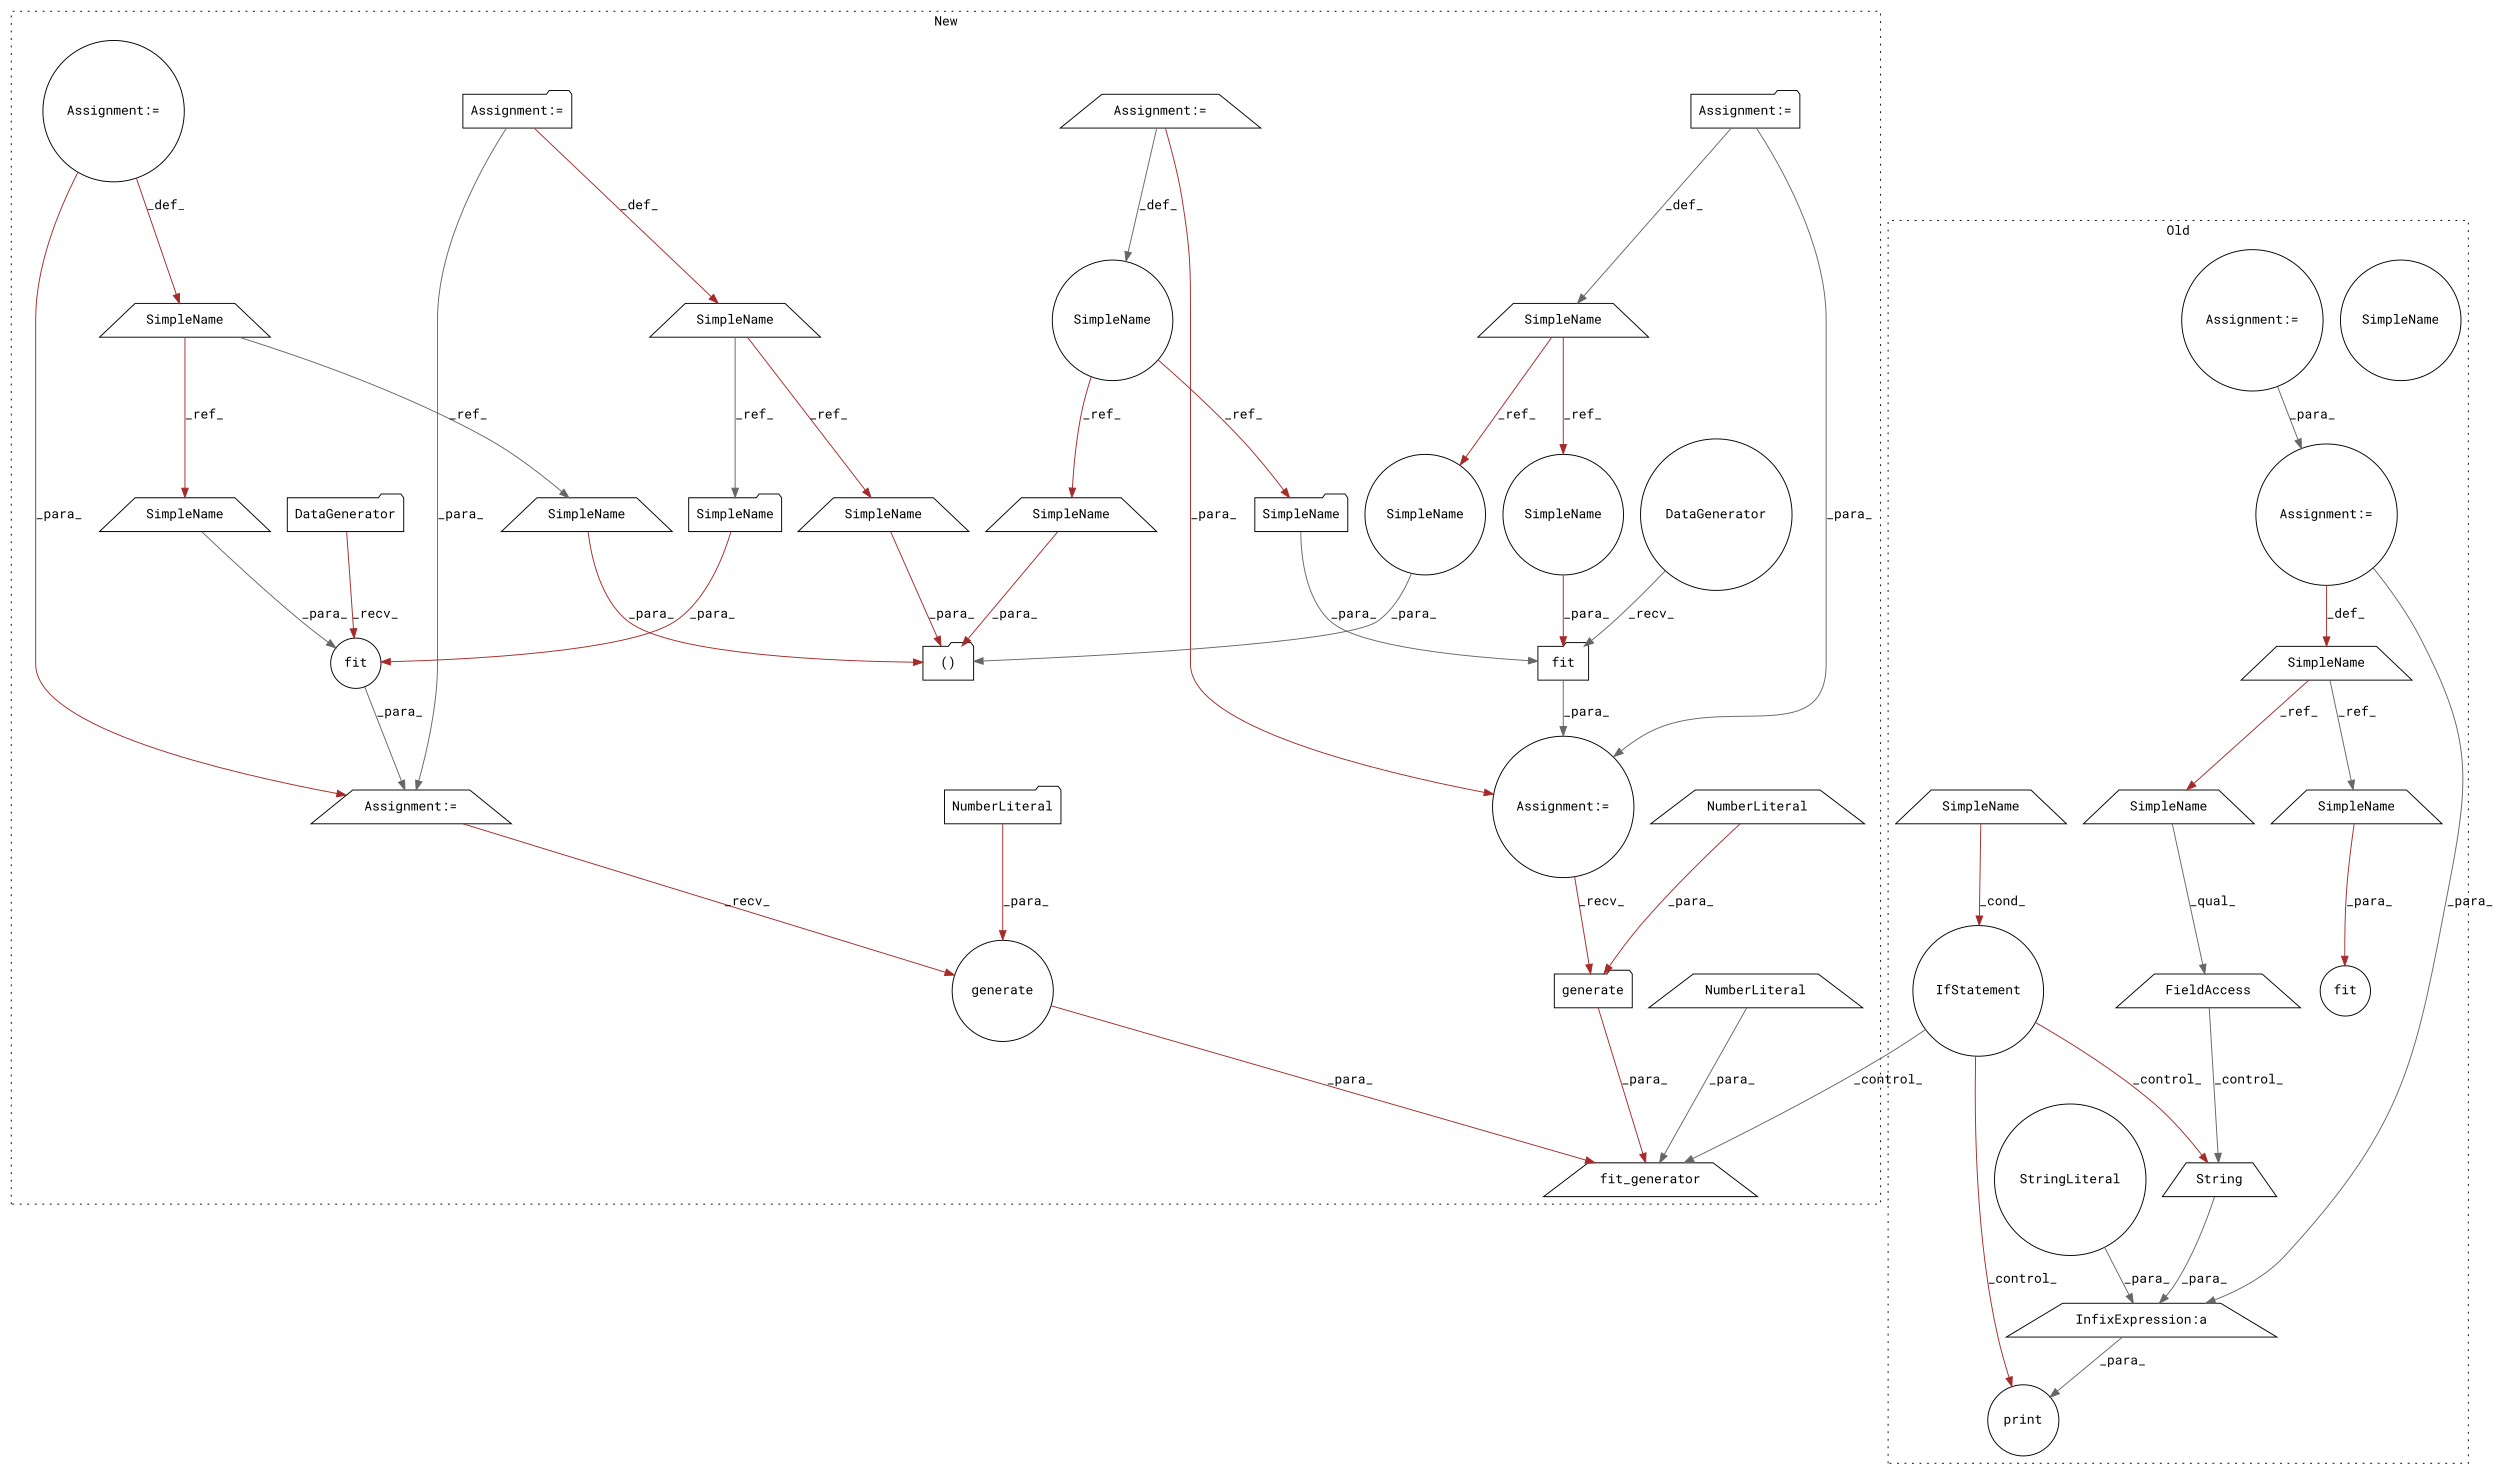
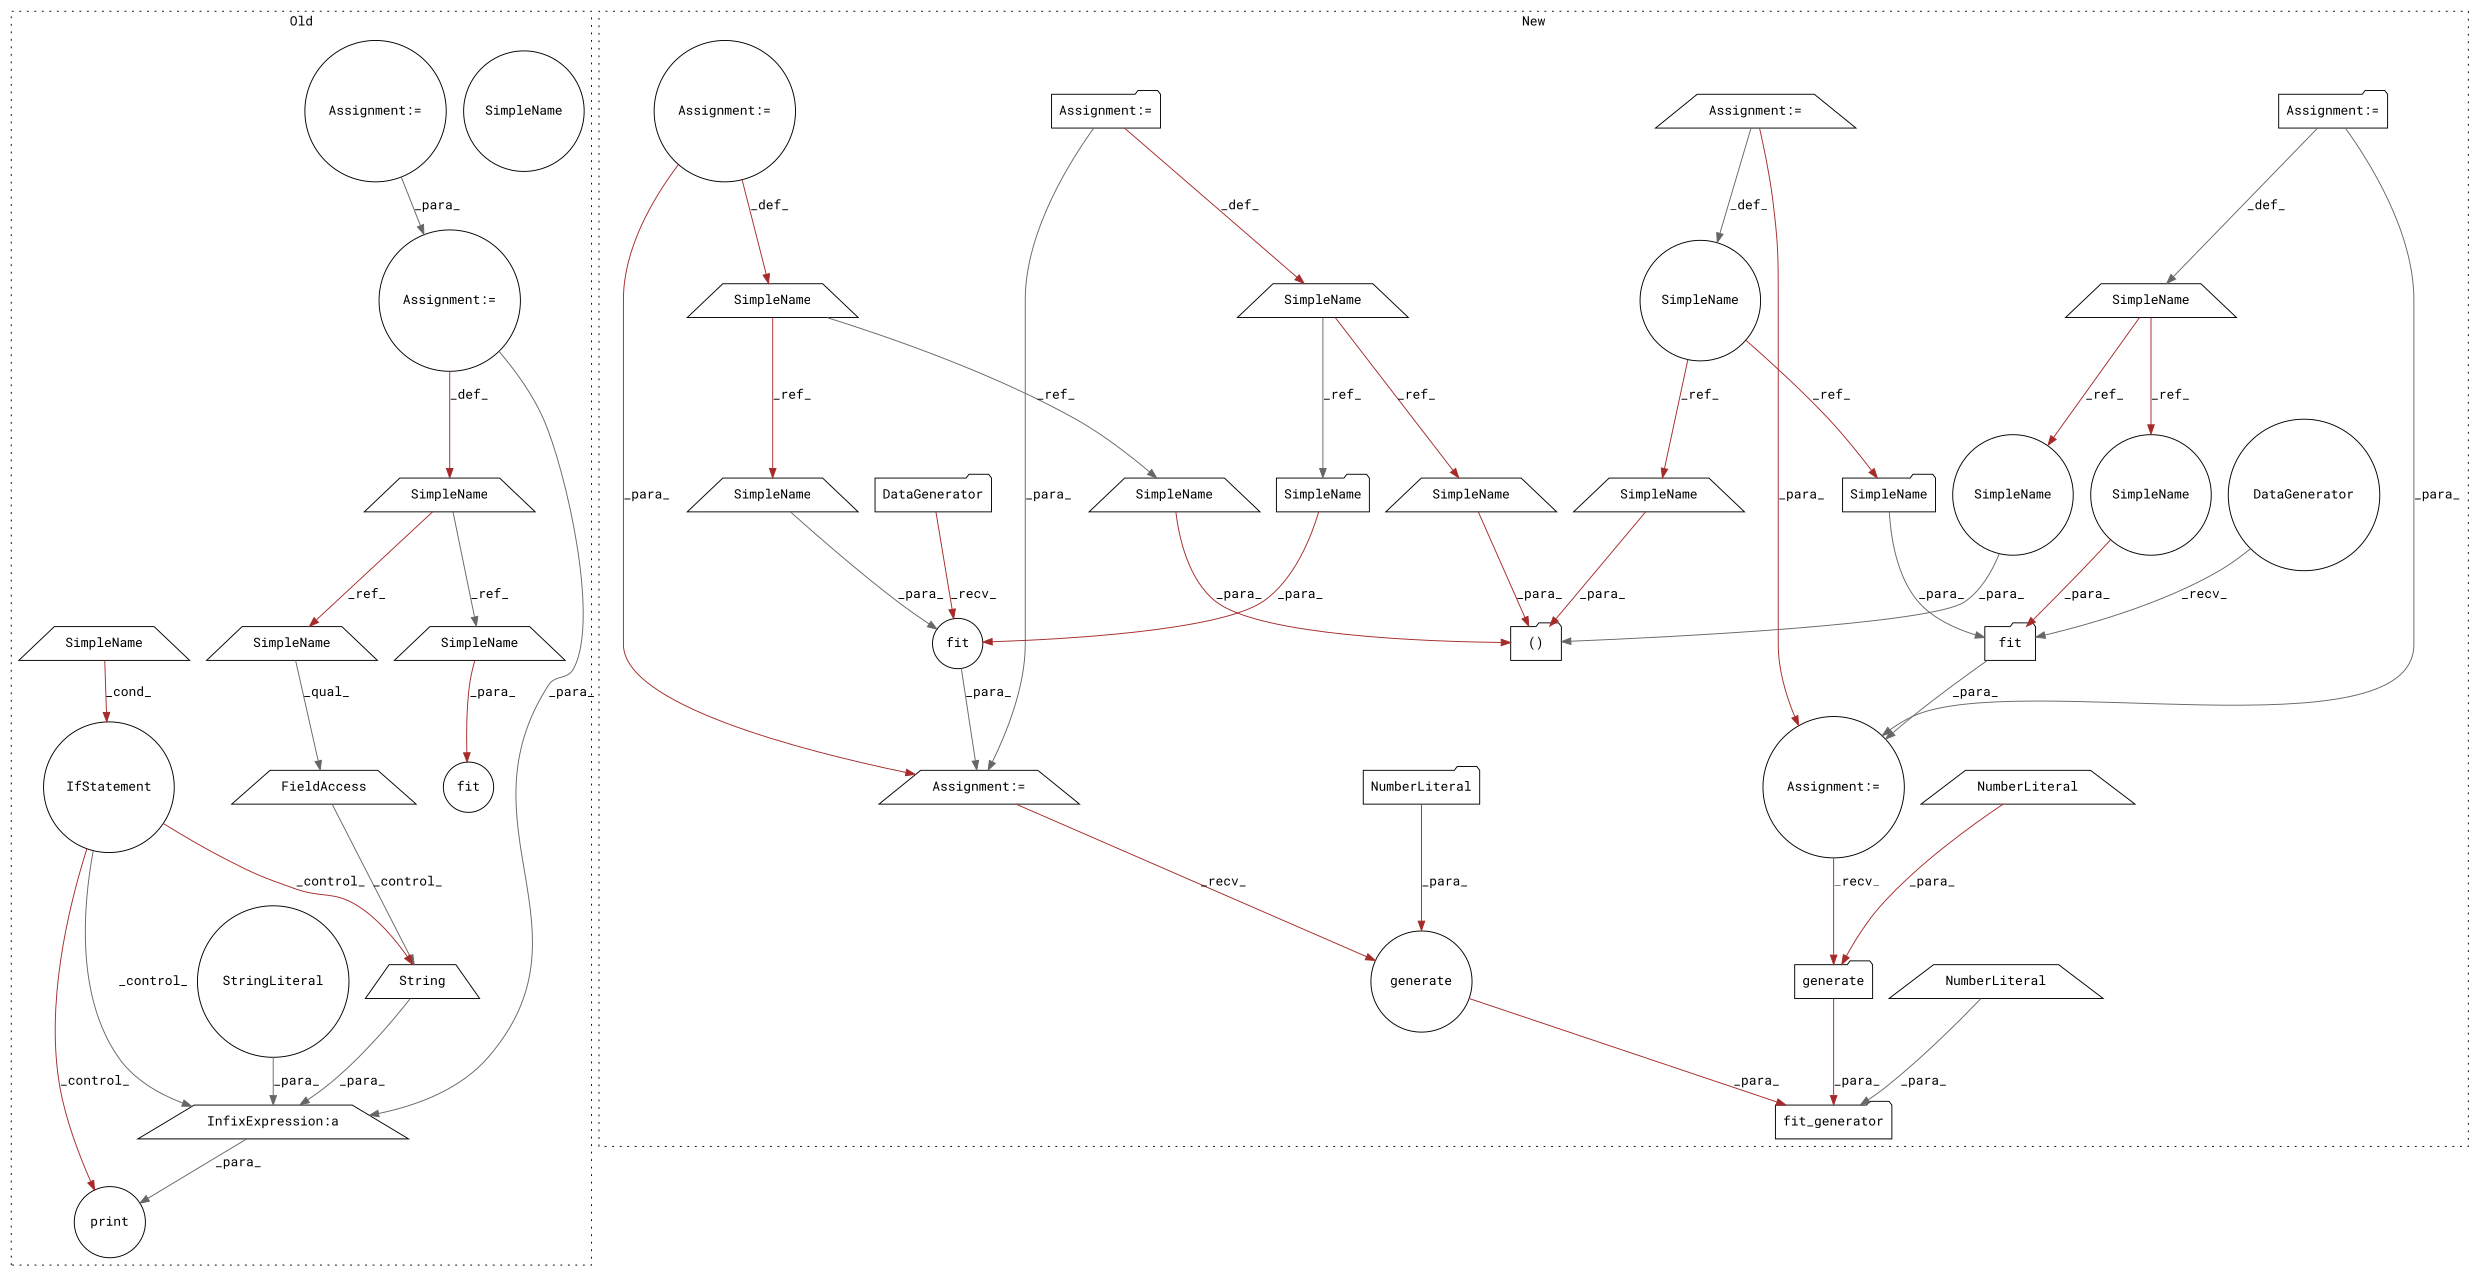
edge "IfStatement" -> "fit_generator": now "IfStatement" -> "InfixExpression:a"
node "fit_generator": shape trapezium -> folder
